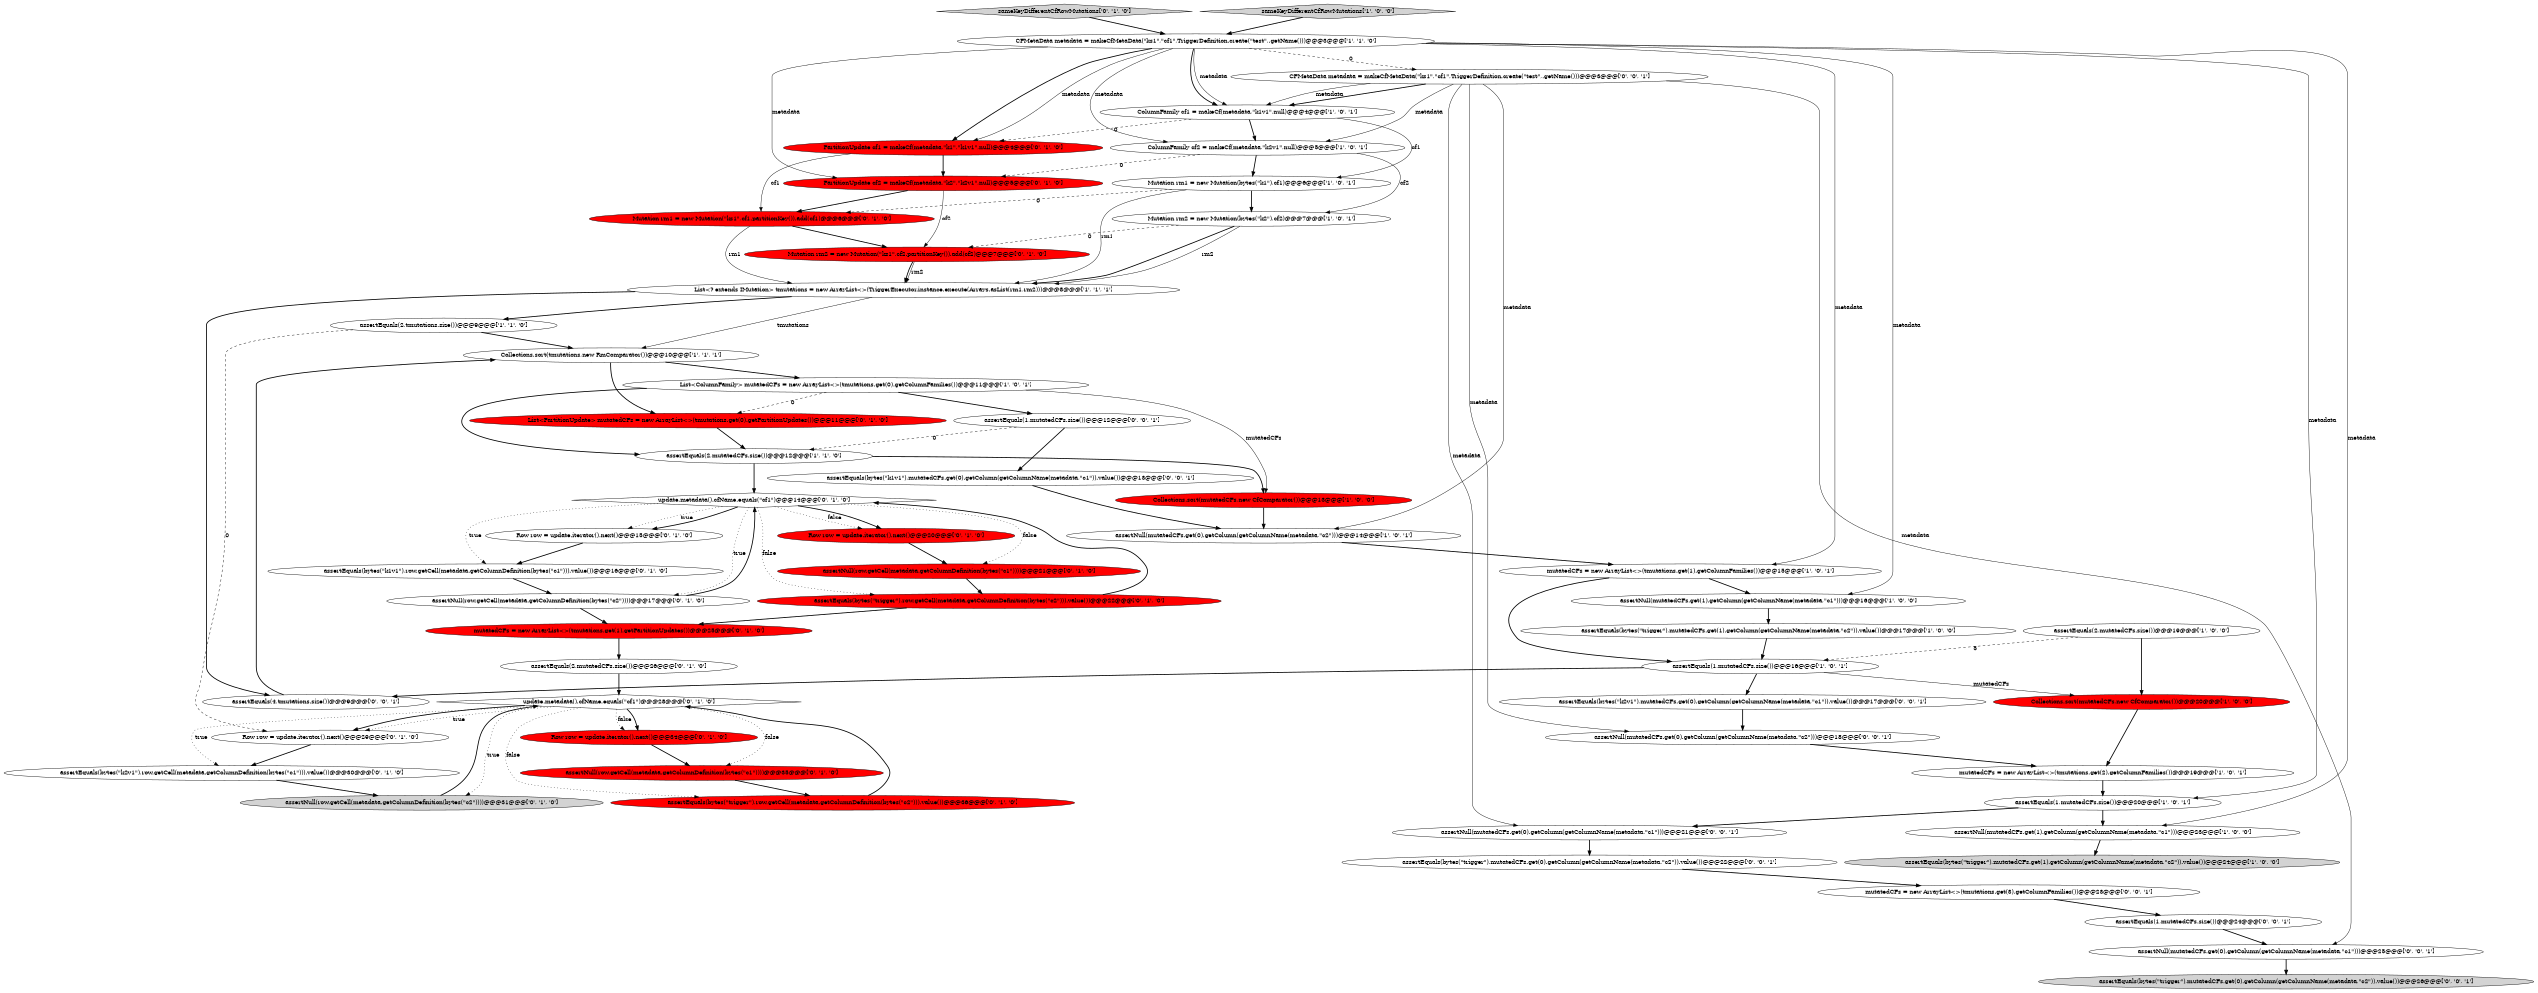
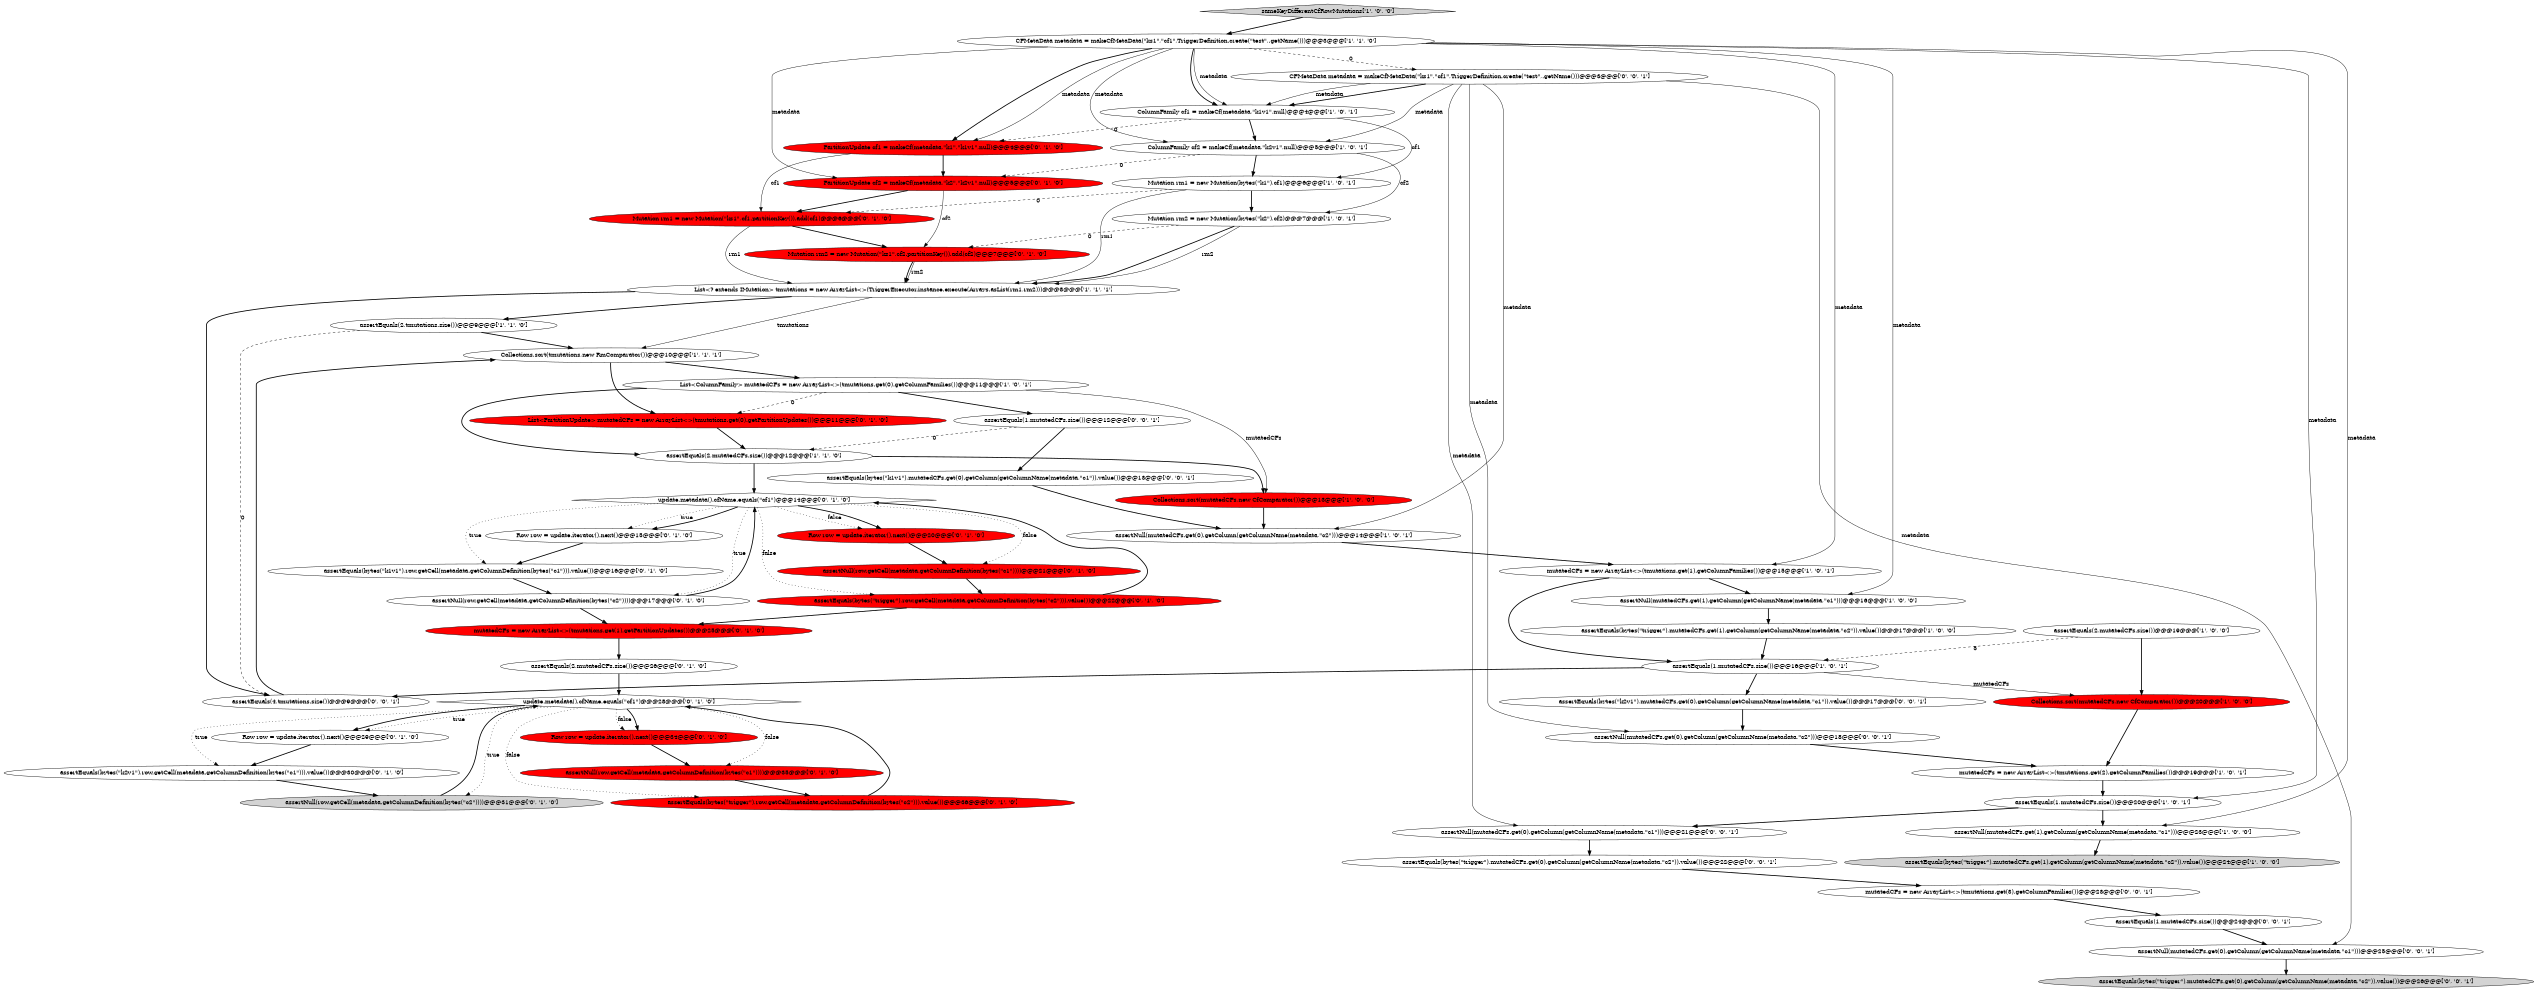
node "sameKeyDifferentCfRowMutations['0', '1', '0']": removed
edge "assertEquals(2,tmutations.size())@@@9@@@['1', '1', '0']" -> "Row row = update.iterator().next()@@@29@@@['0', '1', '0']": now "assertEquals(2,tmutations.size())@@@9@@@['1', '1', '0']" -> "assertEquals(4,tmutations.size())@@@9@@@['0', '0', '1']"
